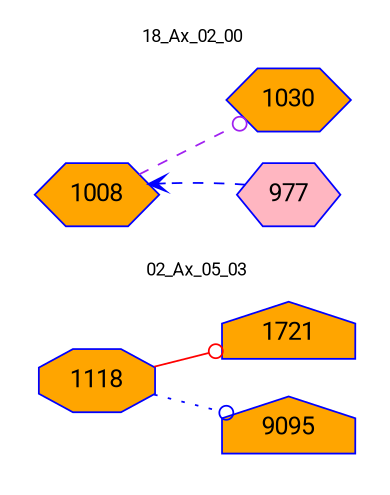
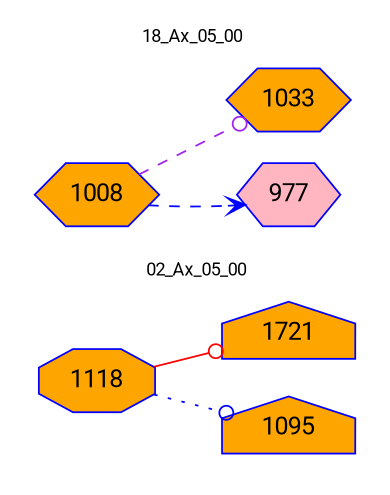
cluster "18_Ax_02_00": label "18_Ax_02_00" -> "18_Ax_05_00"
node "1030": label "1030" -> "1033"
edge "977" -> "1008": reversed
cluster "02_Ax_05_03": label "02_Ax_05_03" -> "02_Ax_05_00"
node "9095": label "9095" -> "1095"
